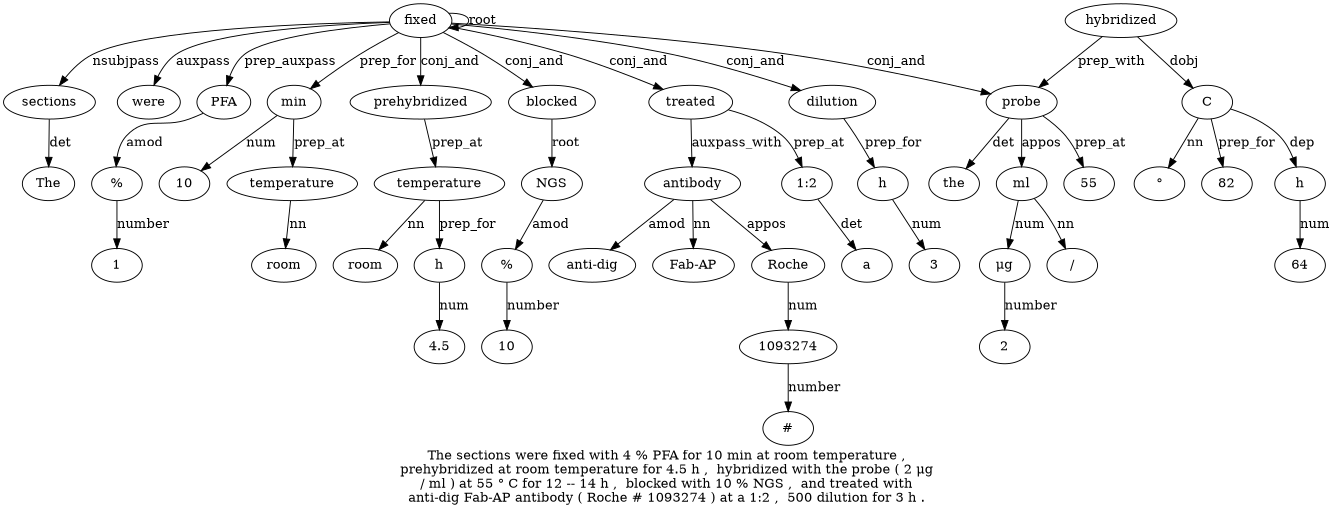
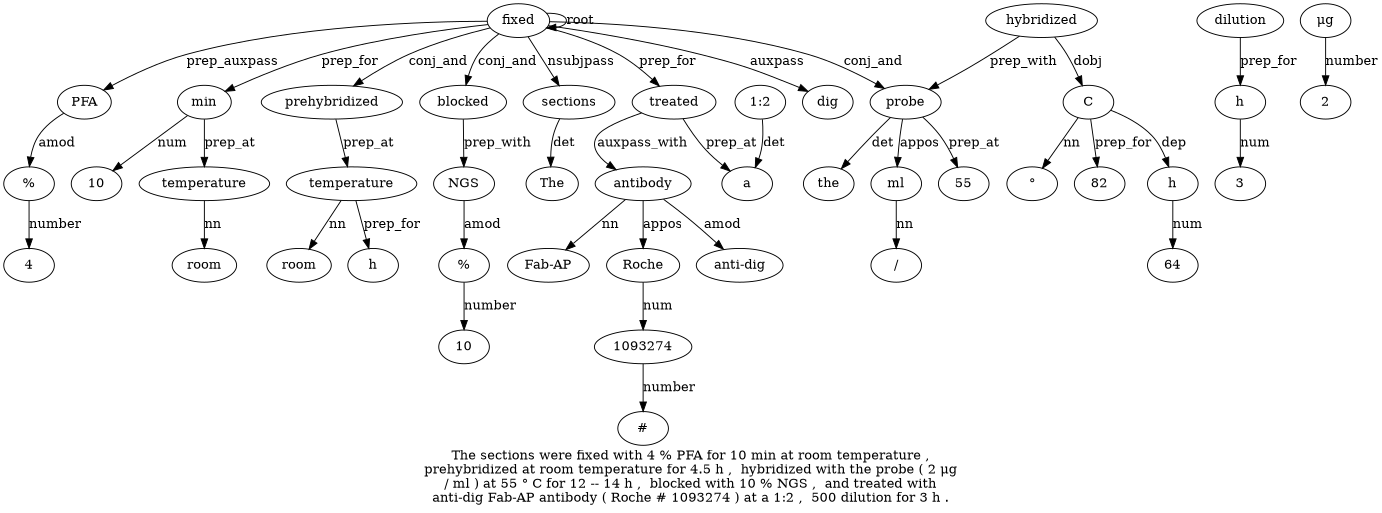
edge "fixed" -> "dilution": removed, label "conj_and"
edge "fixed" -> "treated": label "conj_and" -> "prep_for"
node "were": label "were" -> "dig"
edge "treated" -> "1:2": now "treated" -> "a"
edge "blocked" -> "NGS": label "root" -> "prep_with"
edge "ml" -> "μg": removed, label "num"
node "1": label "1" -> "4"
node "4.5": removed
